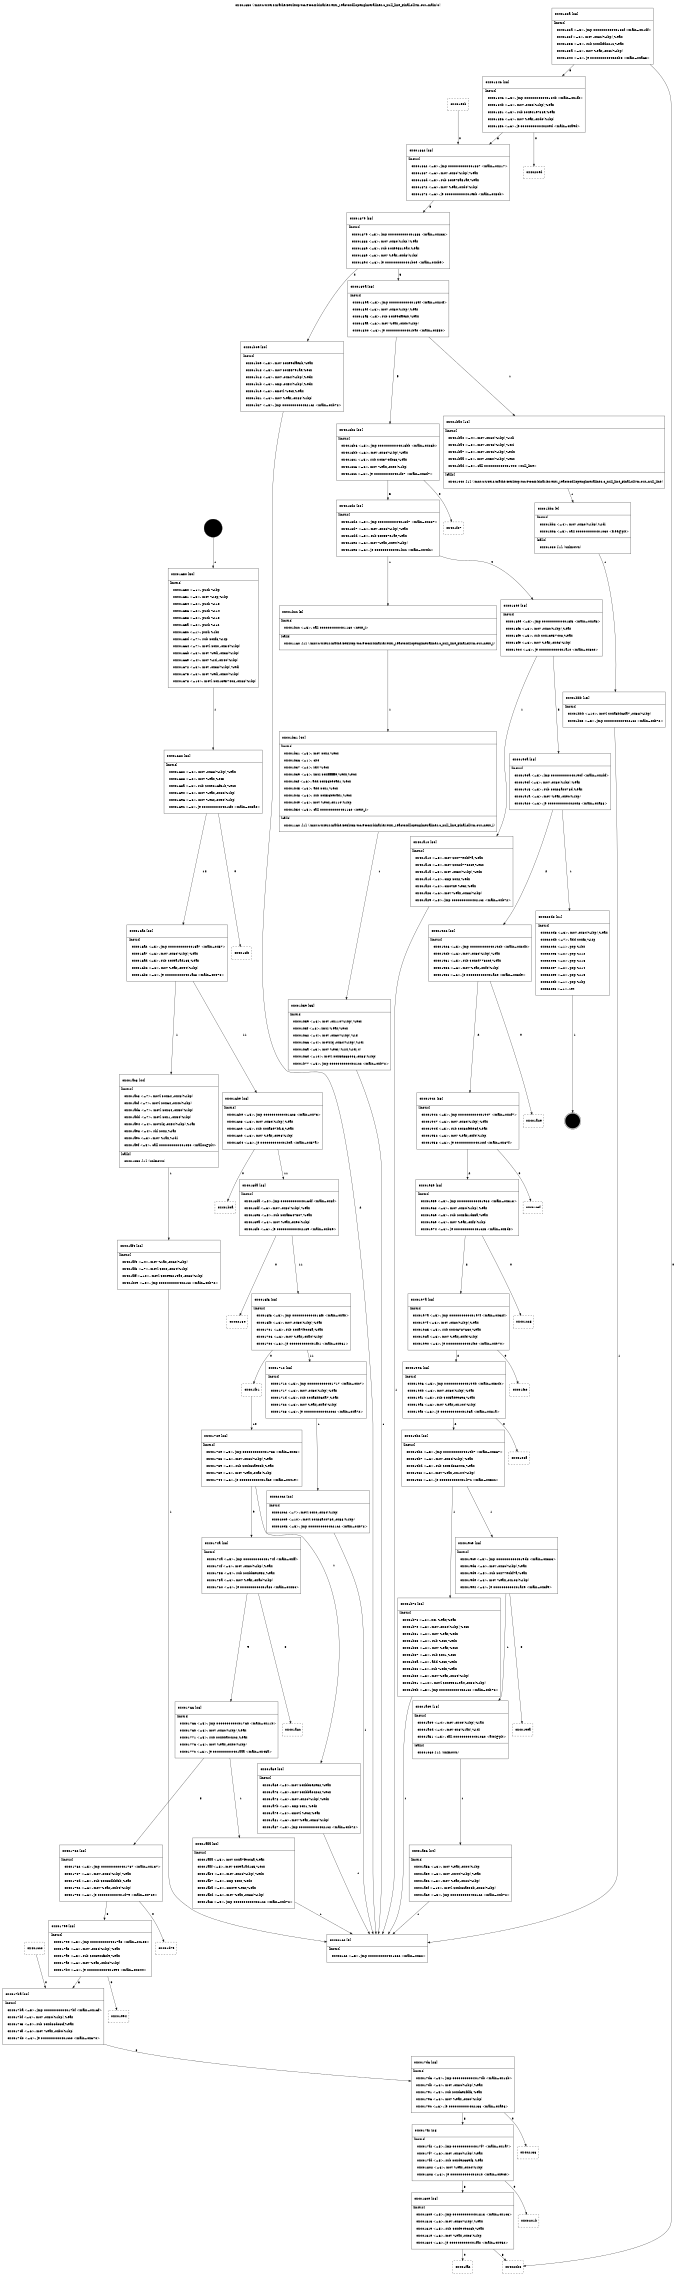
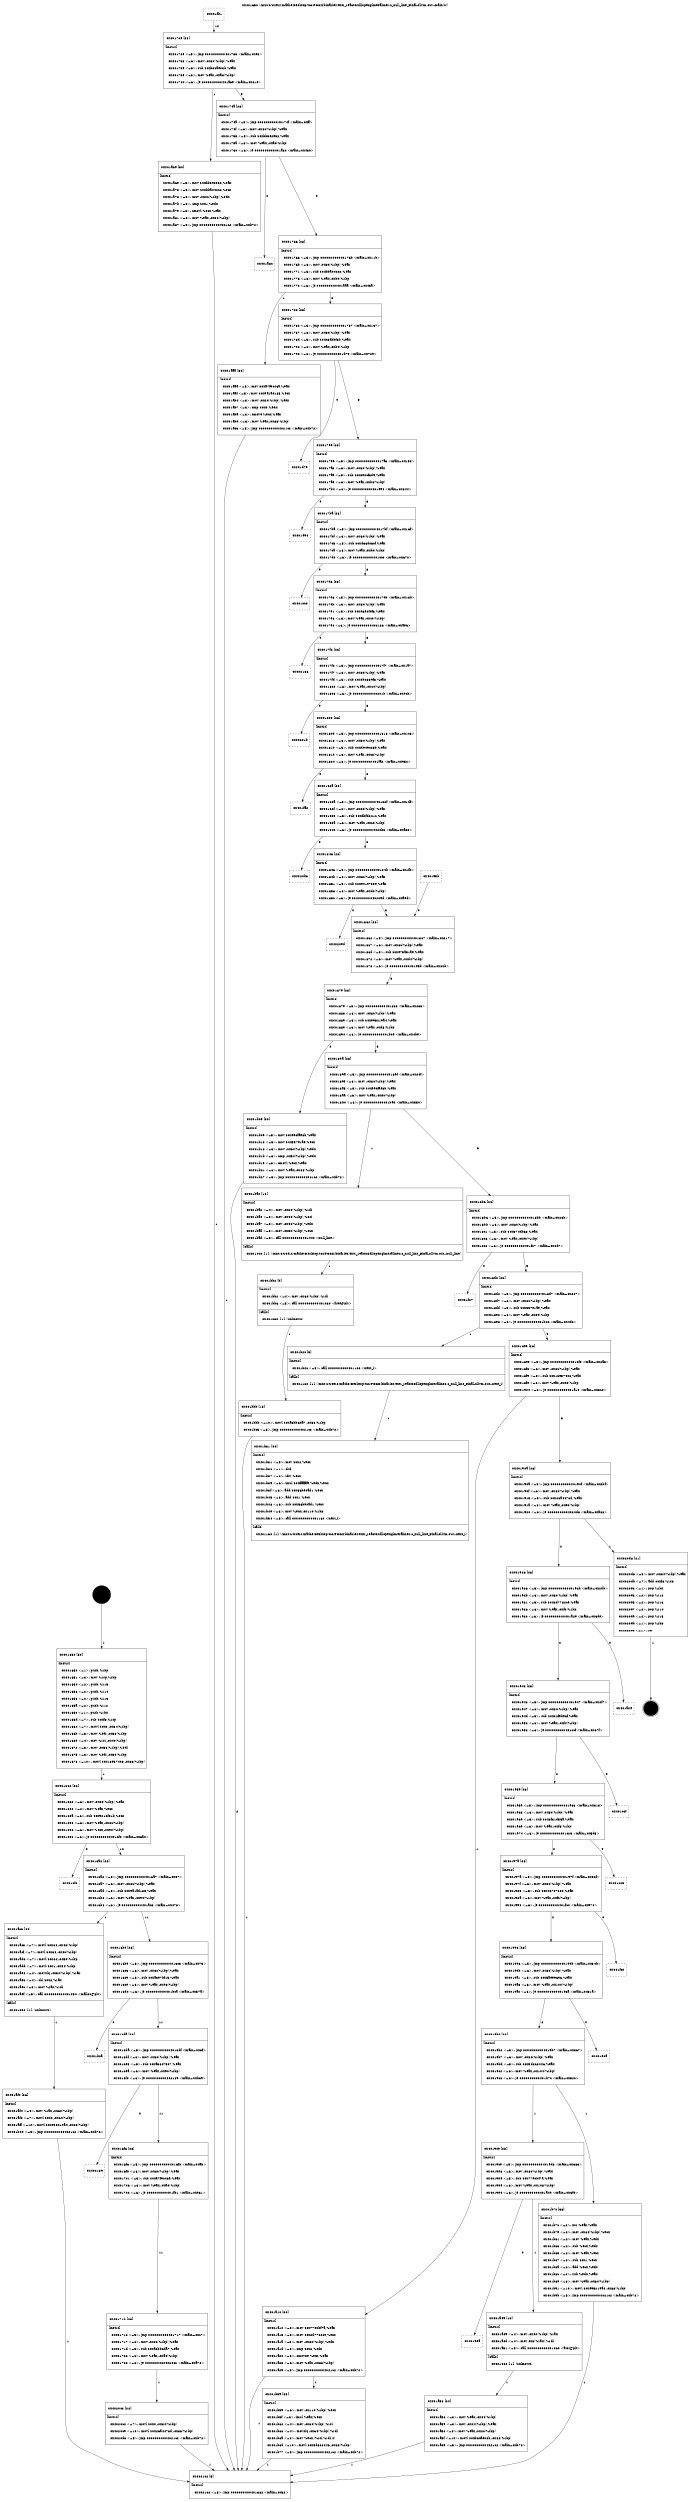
edge "0x401b31 [40]" -> "0x401b59 [35]": now "0x401a10 [30]" -> "0x401b59 [35]"
edge "0x4016f6 [28]" -> "0x401fb1": removed, label "0"
edge "0x401cc0" -> "0x4017ba [28]": reversed
edge "0x40180e [28]" -> "0x4020b3": now "0x40180e [28]" -> "0x40182a [28]"
